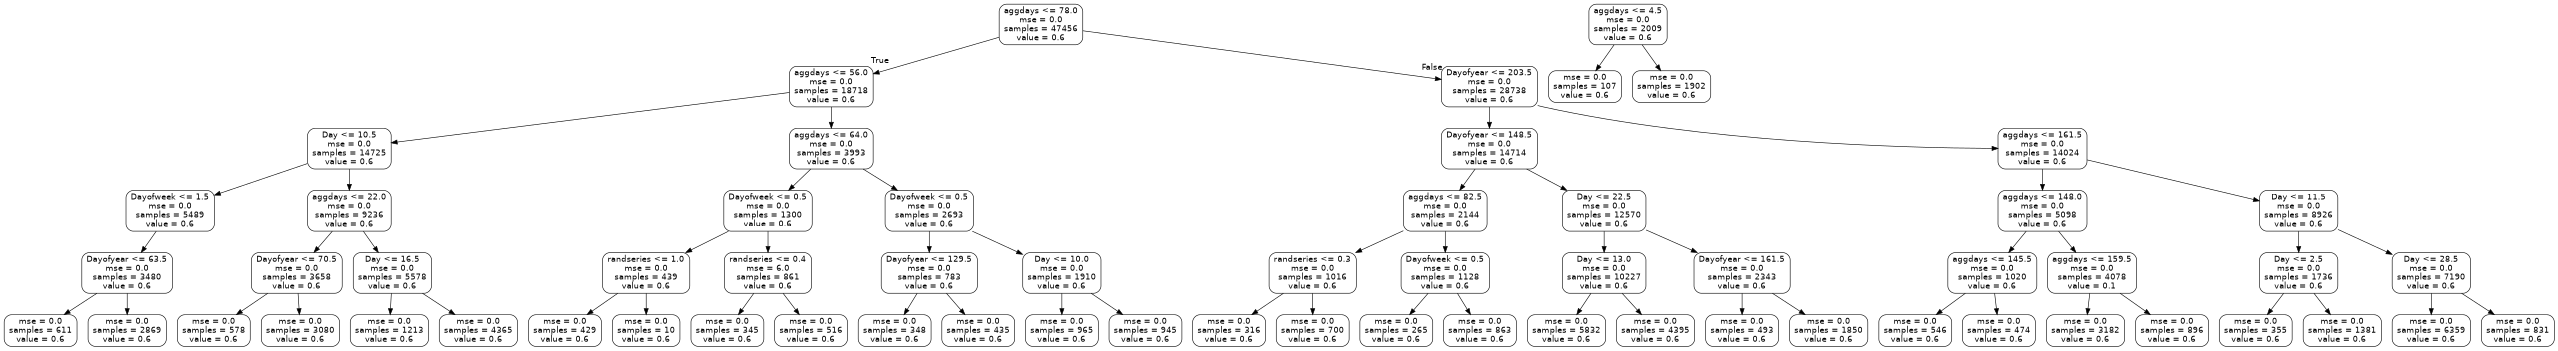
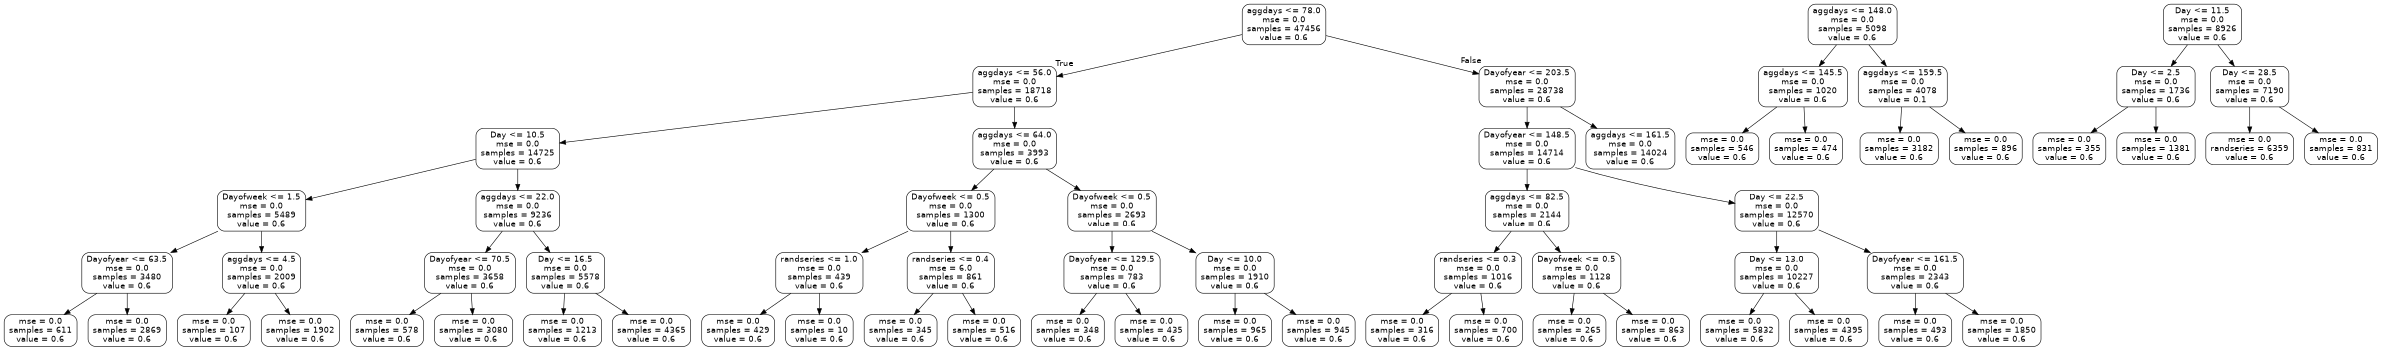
edge "aggdays <= 161.5 mse = 0.0 samples = 14024 value = 0.6" -> "aggdays <= 148.0 mse = 0.0 samples = 5098 value = 0.6": removed
edge "aggdays <= 161.5 mse = 0.0 samples = 14024 value = 0.6" -> "Day <= 11.5 mse = 0.0 samples = 8926 value = 0.6": removed
edge "Dayofweek <= 1.5 mse = 0.0 samples = 5489 value = 0.6" -> "aggdays <= 4.5 mse = 0.0 samples = 2009 value = 0.6": added
node "mse = 0.0 samples = 6359 value = 0.6": label "mse = 0.0 samples = 6359 value = 0.6" -> "mse = 0.0 randseries = 6359 value = 0.6"
